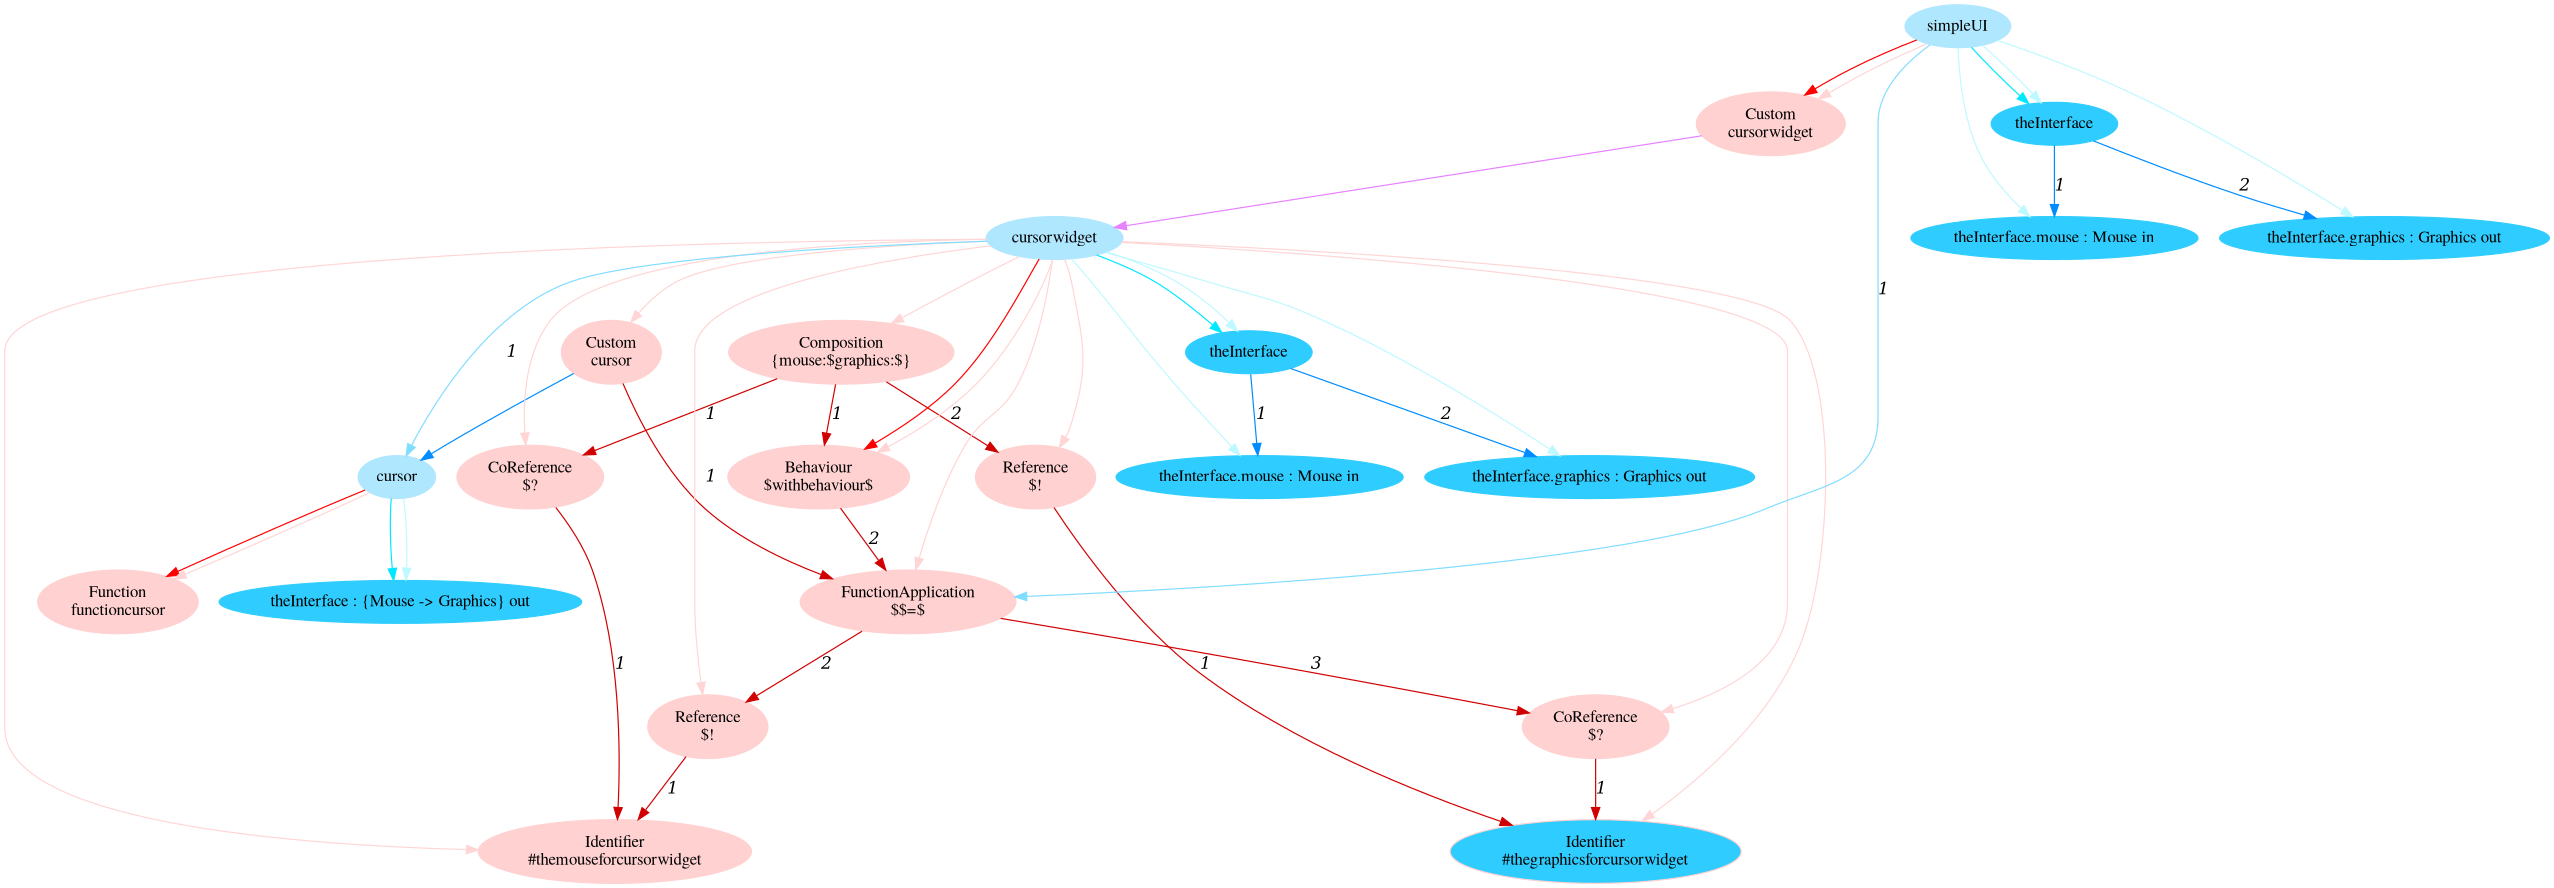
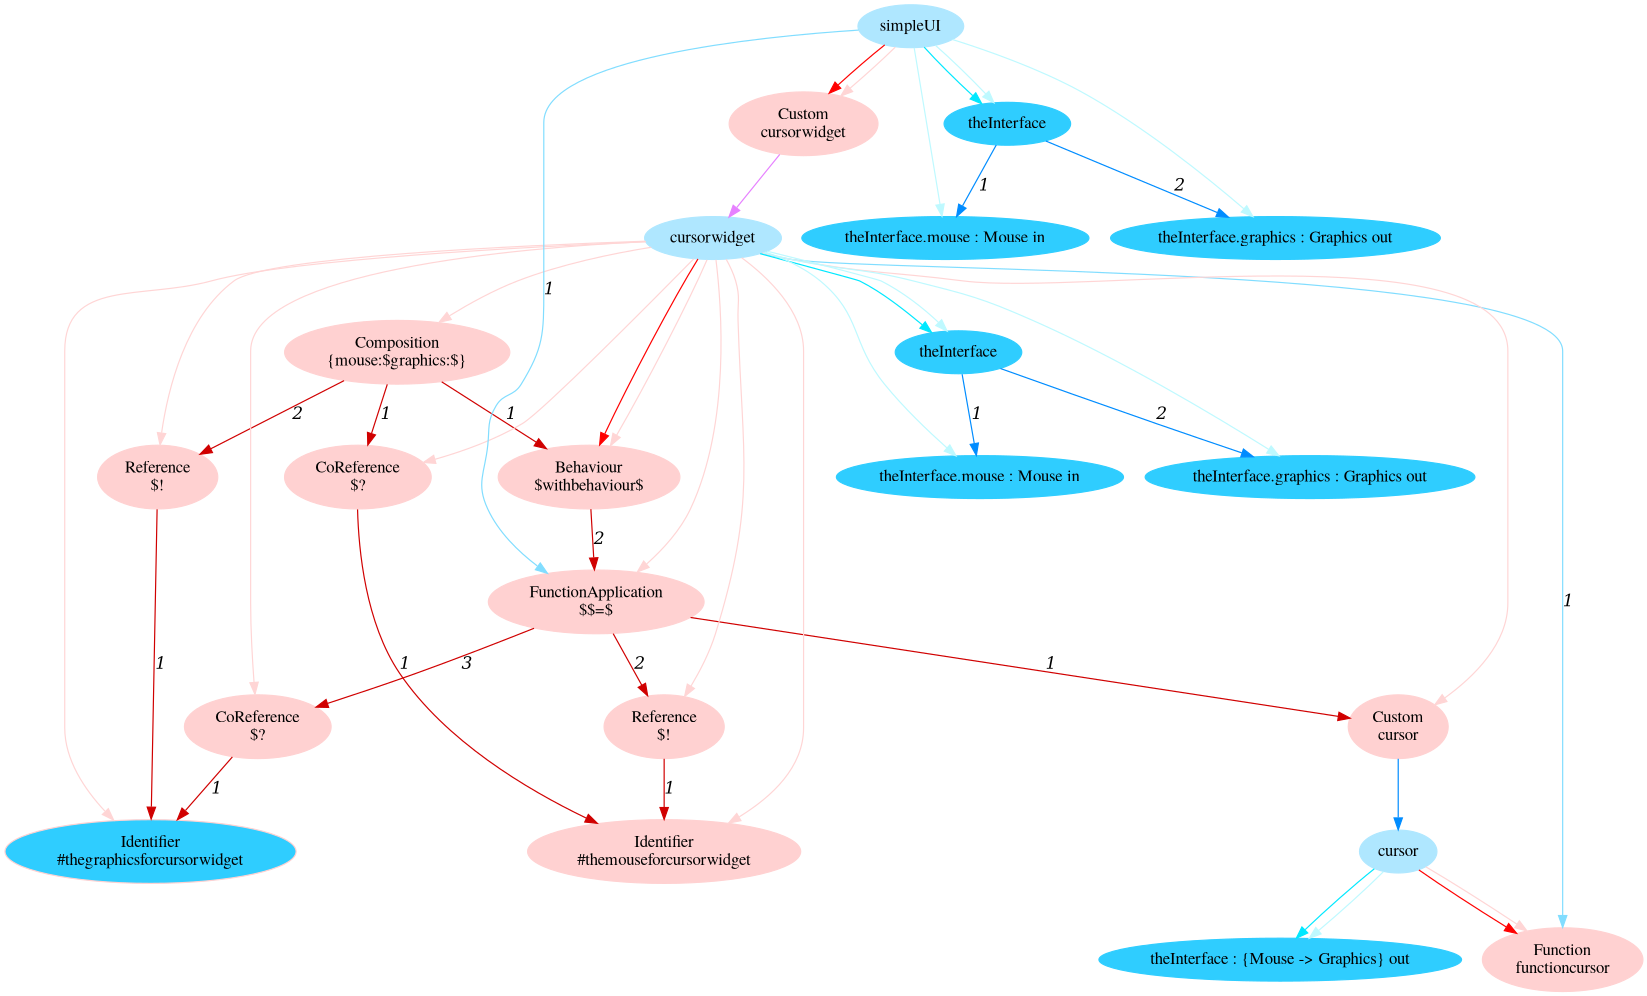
edge "cursorwidget" -> "cursor": now "cursorwidget" -> "Function functioncursor"
edge "Custom cursor" -> "FunctionApplication $$=$": reversed
